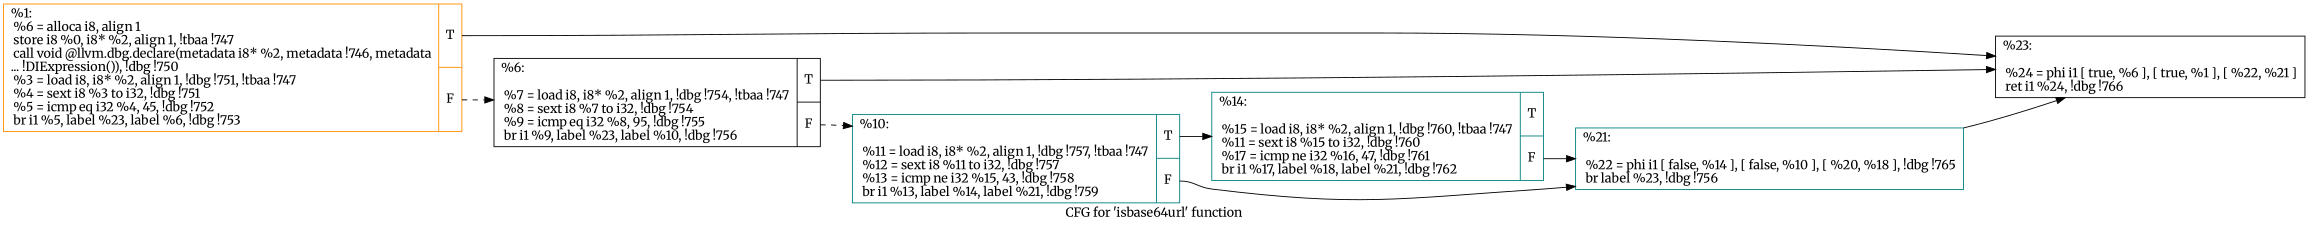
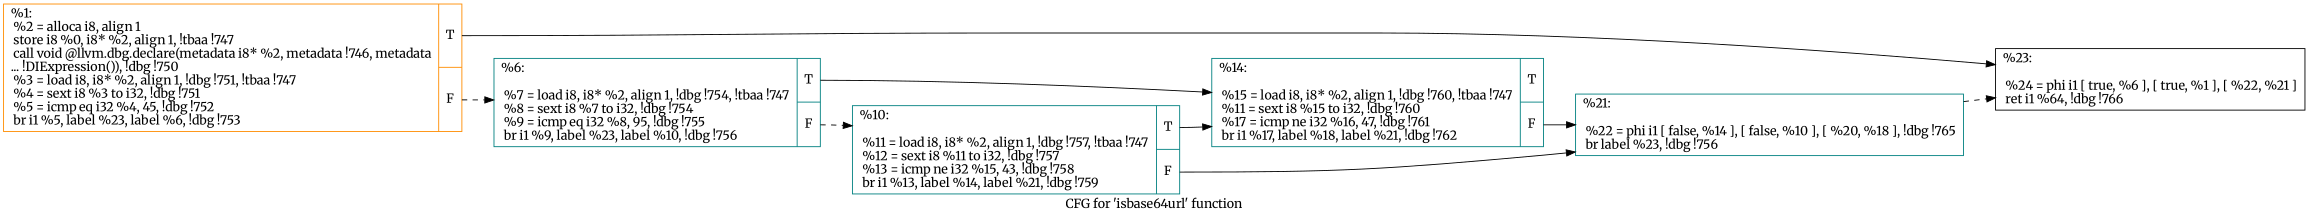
node "%1:": text "%6 = alloca i8, align 1" -> "%2 = alloca i8, align 1"
edge "%6:" -> "%23:": now "%6:" -> "%14:"
node "%23:": text "ret i1 %24, !dbg !766" -> "ret i1 %64, !dbg !766"
node "%6:": color black -> teal
edge "%21:" -> "%23:": style solid -> dashed
